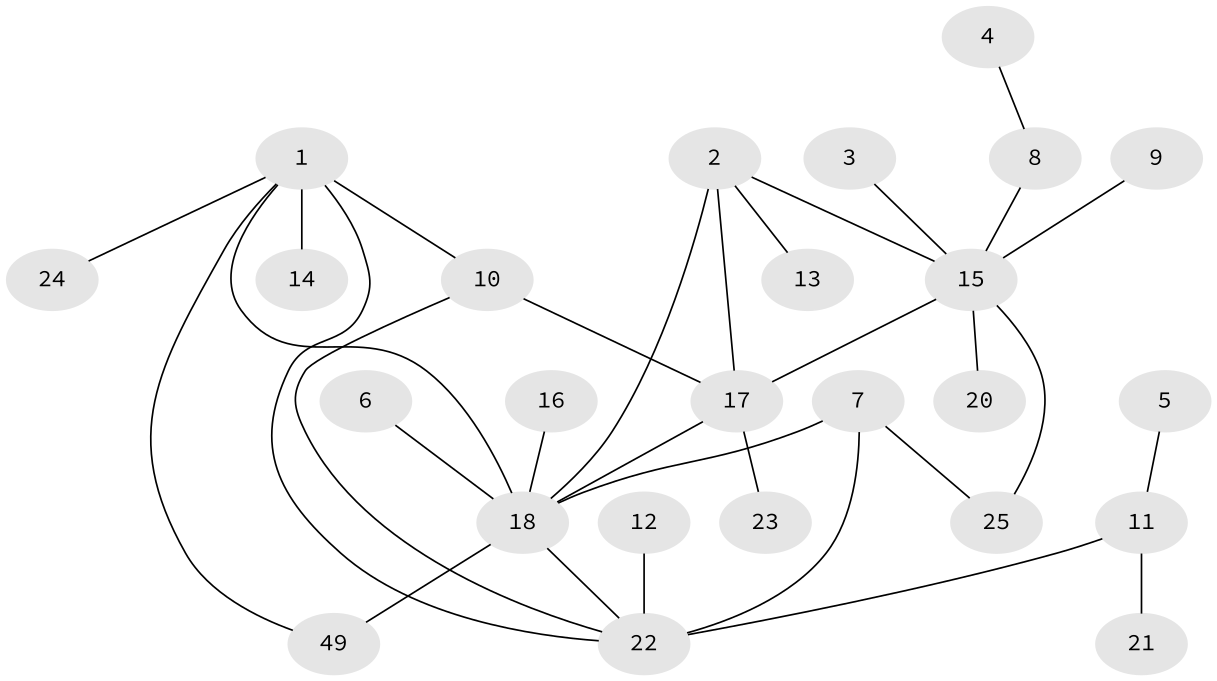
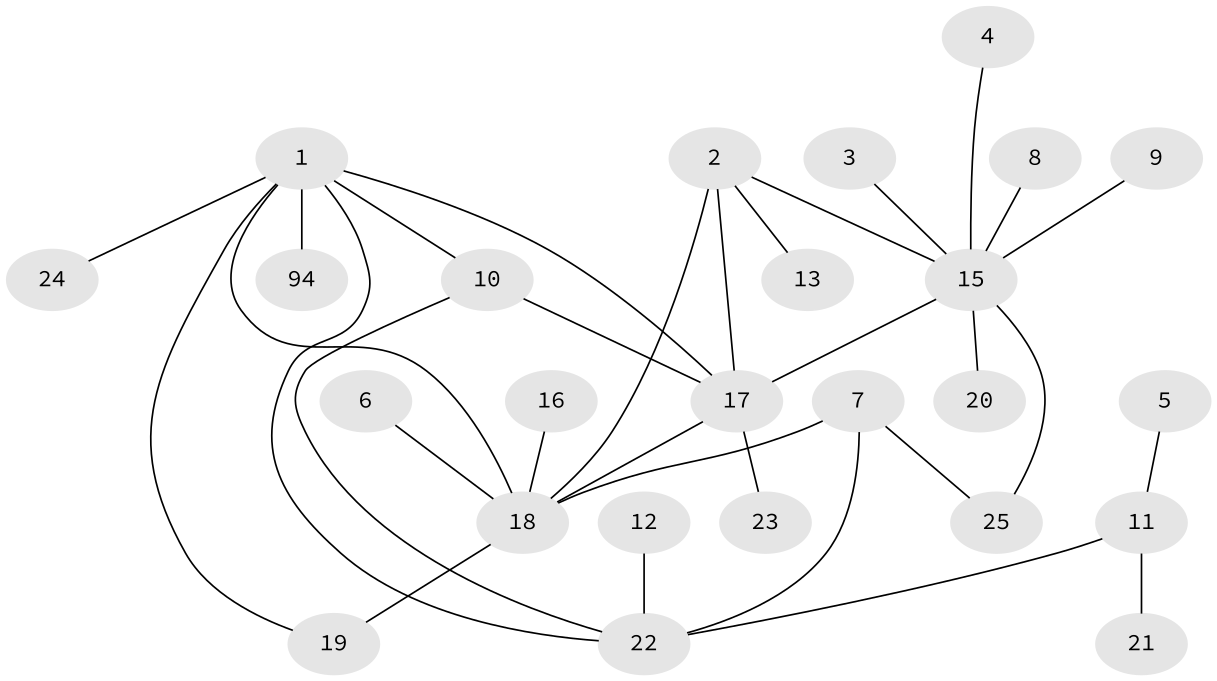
edge "4" -- "8": now "4" -- "15"
edge "1" -- "17": added
node "14": label "14" -> "94"
edge "18" -- "22": removed
node "49": label "49" -> "19"
